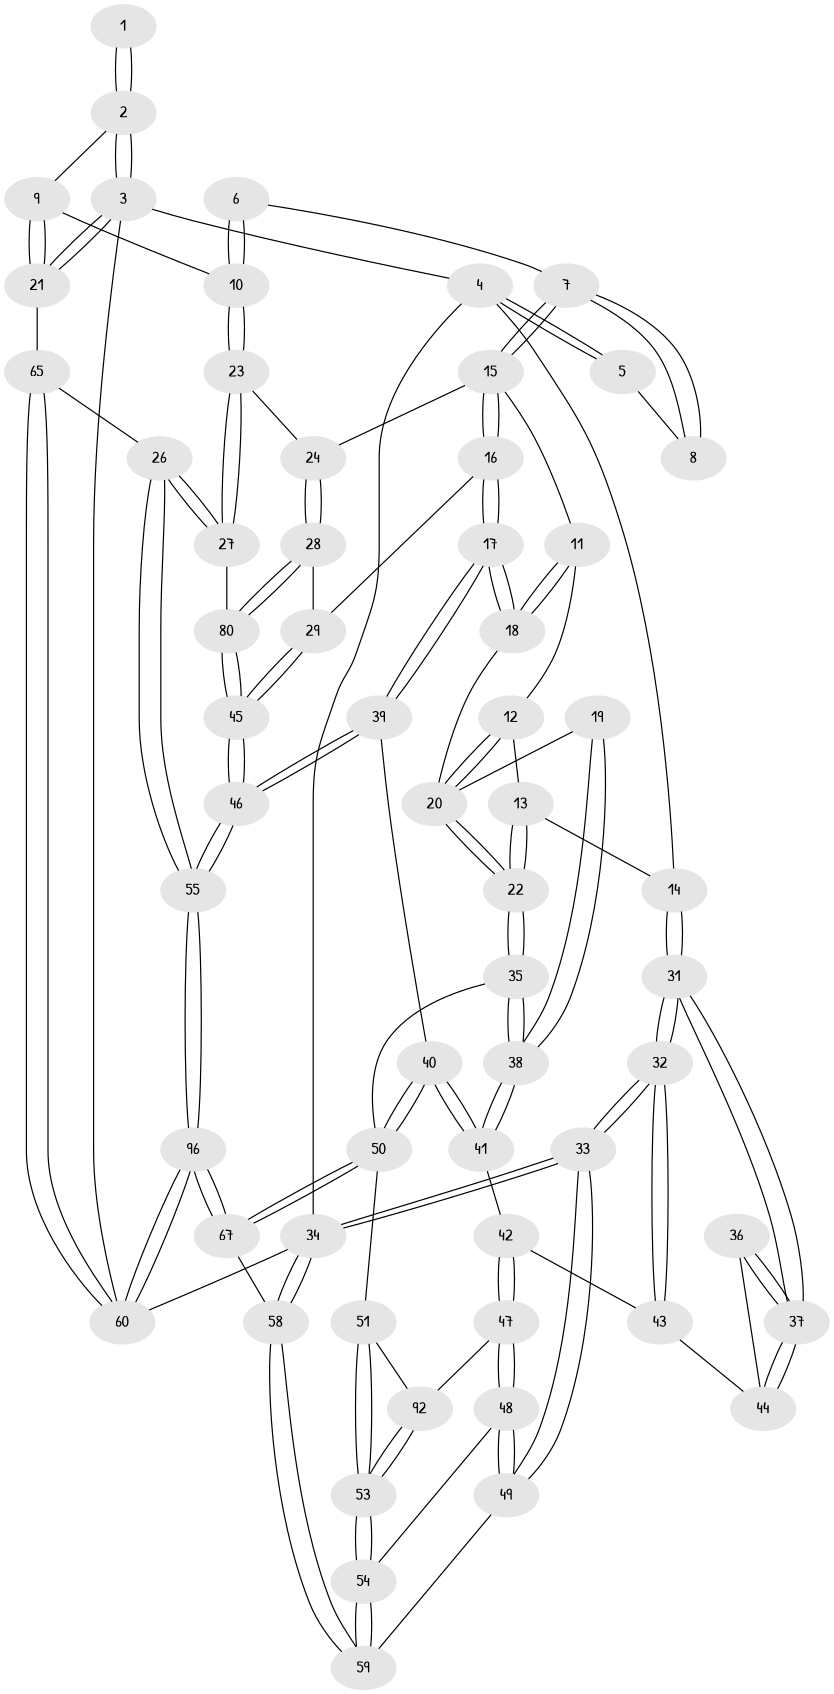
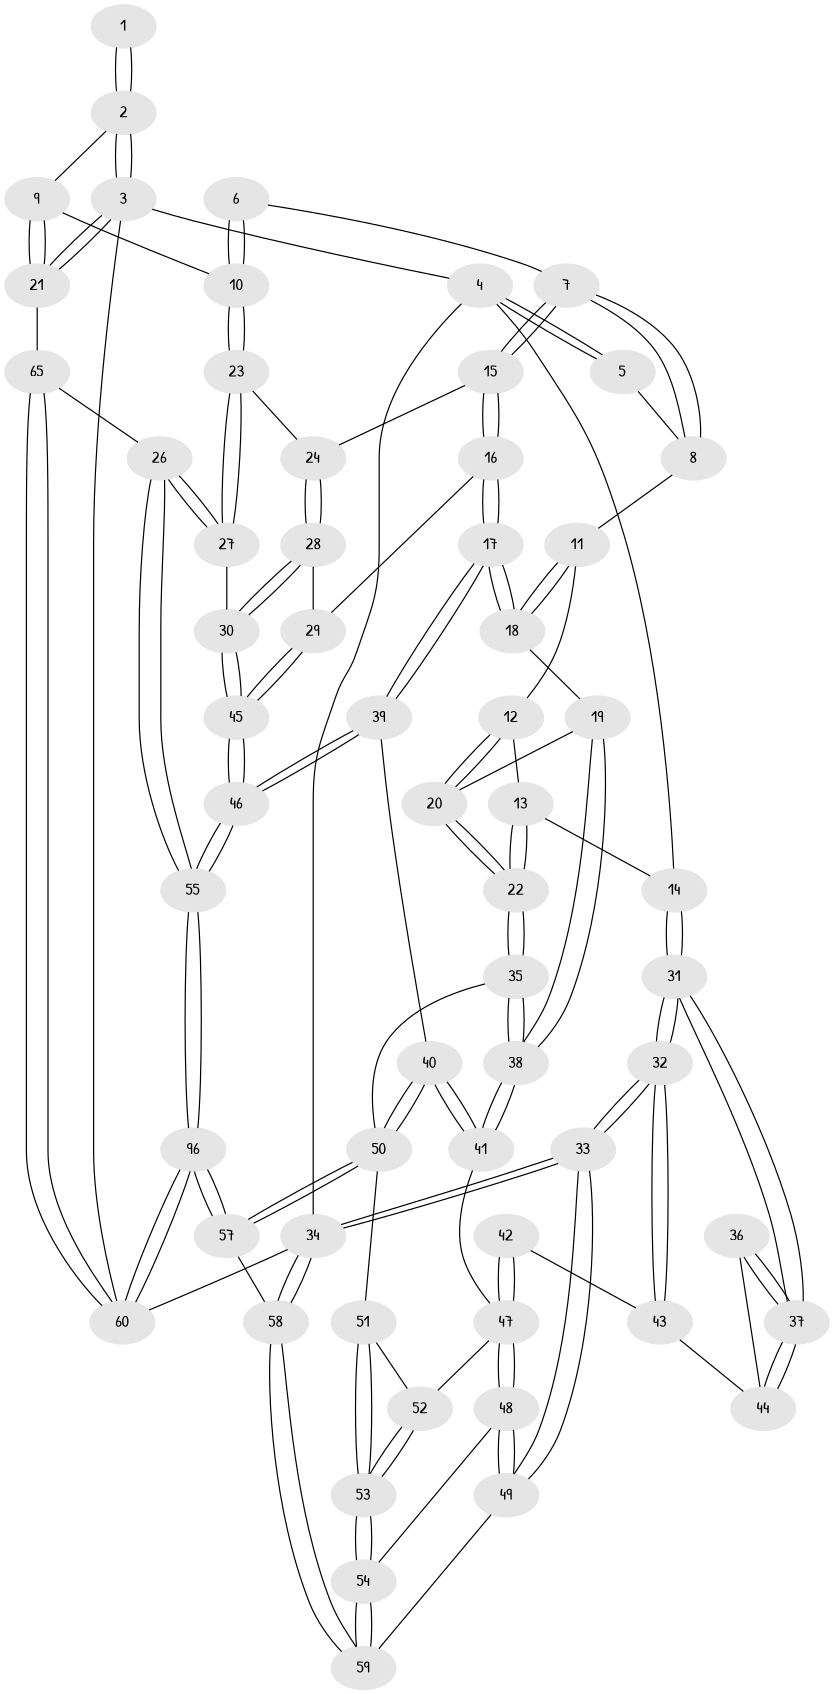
edge "15" -- "11": now "8" -- "11"
node "80": label "80" -> "30"
edge "18" -- "20": now "18" -- "19"
edge "41" -- "42": now "41" -- "47"
node "67": label "67" -> "57"
node "92": label "92" -> "52"
